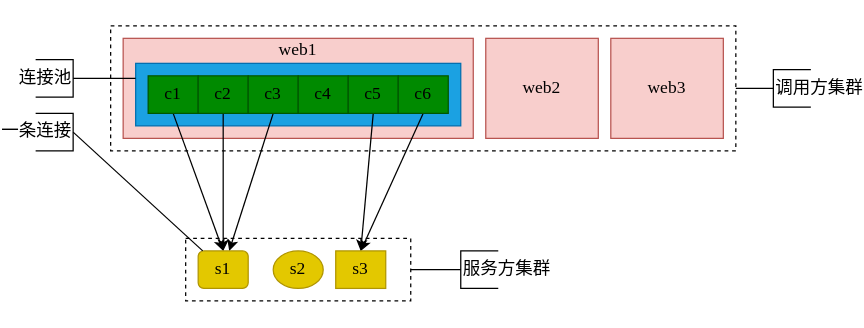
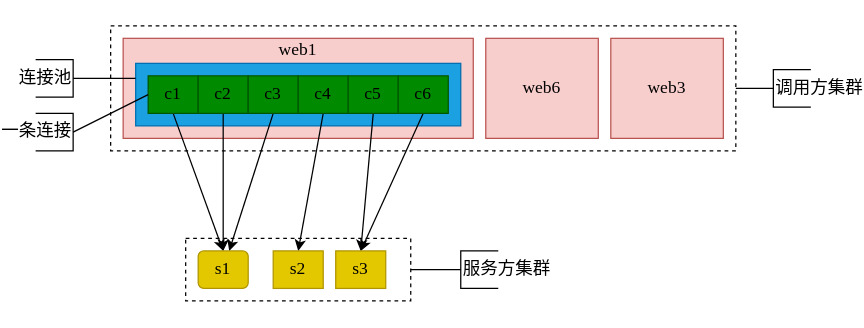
node "web2": label "web2" -> "web6"
edge "c4" -> "c3": now "c4" -> "s2"
edge "一条连接" -- "s1": now "一条连接" -- "c1"
node "s2": shape ellipse -> rectangle
